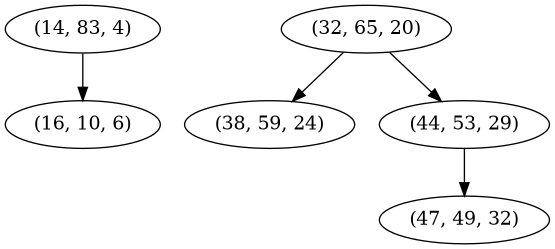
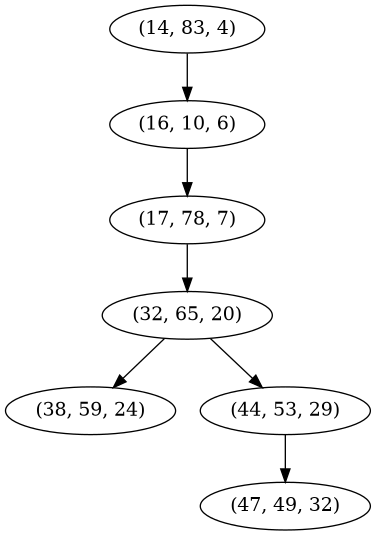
node "(17, 78, 7)": added
